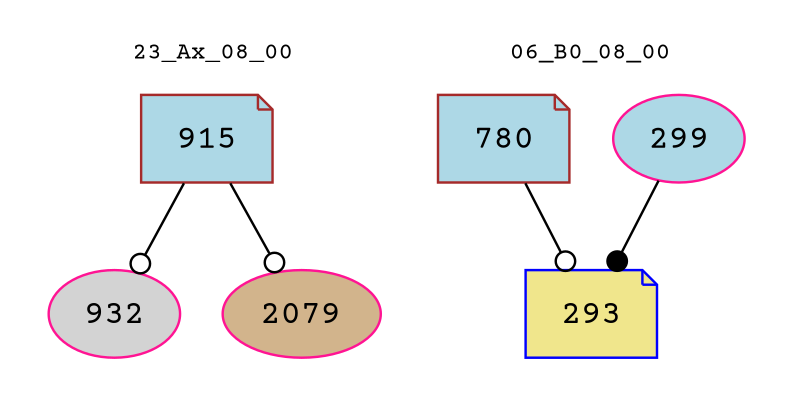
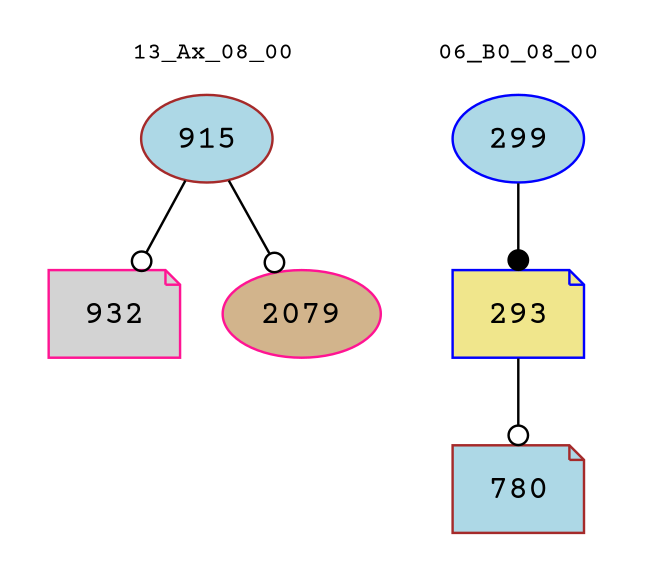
cluster "23_Ax_08_00": label "23_Ax_08_00" -> "13_Ax_08_00"
node "915": shape note -> ellipse
node "299": color deeppink -> blue
edge "780" -> "293": reversed
node "932": shape ellipse -> note
